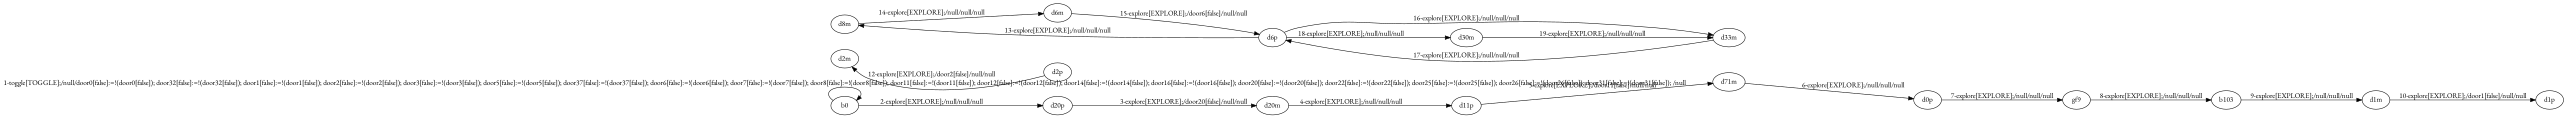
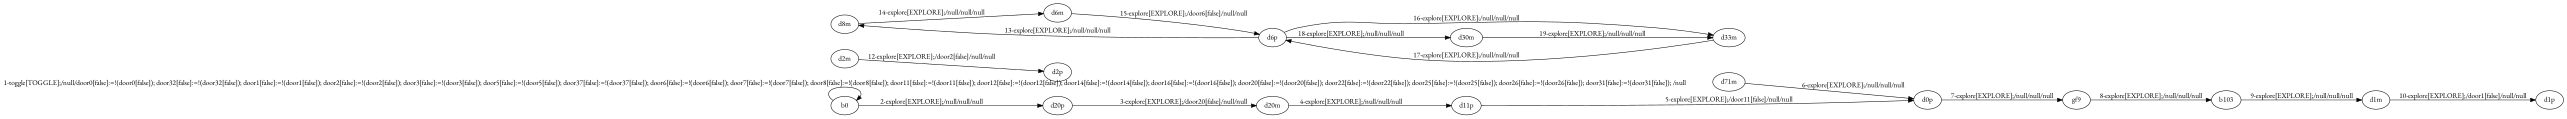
edge "d2p" -> "d2m": reversed
edge "d11p" -> "d71m": now "d11p" -> "d0p"
